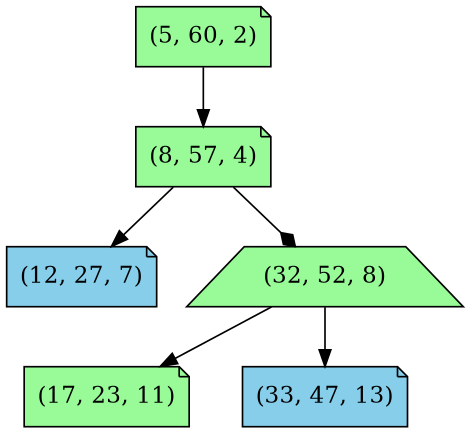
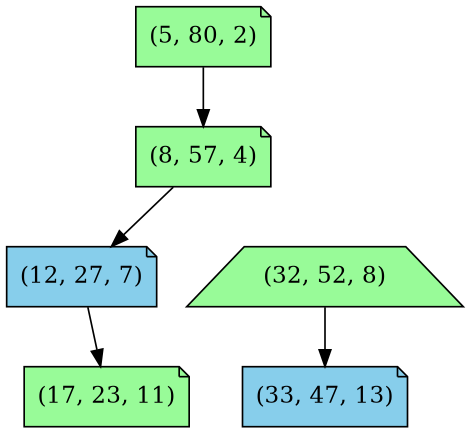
node "(5, 60, 2)": label "(5, 60, 2)" -> "(5, 80, 2)"
edge "(8, 57, 4)" -> "(32, 52, 8)": removed
edge "(32, 52, 8)" -> "(17, 23, 11)": now "(12, 27, 7)" -> "(17, 23, 11)"
